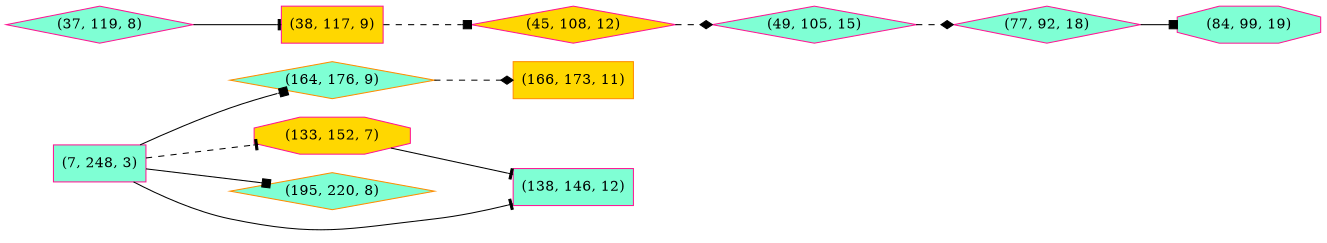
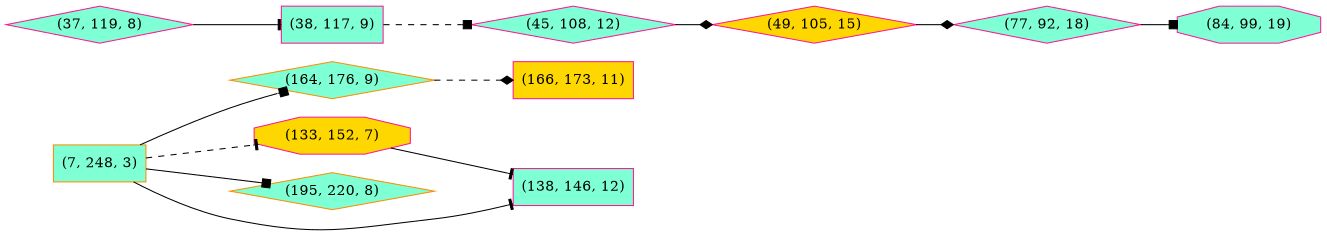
node "(38, 117, 9)": fillcolor gold -> aquamarine
node "(45, 108, 12)": fillcolor gold -> aquamarine
edge "(45, 108, 12)" -> "(49, 105, 15)": style dashed -> solid
node "(49, 105, 15)": fillcolor aquamarine -> gold
edge "(49, 105, 15)" -> "(77, 92, 18)": style dashed -> solid
node "(166, 173, 11)": color darkorange -> deeppink
node "(7, 248, 3)": color deeppink -> darkorange
